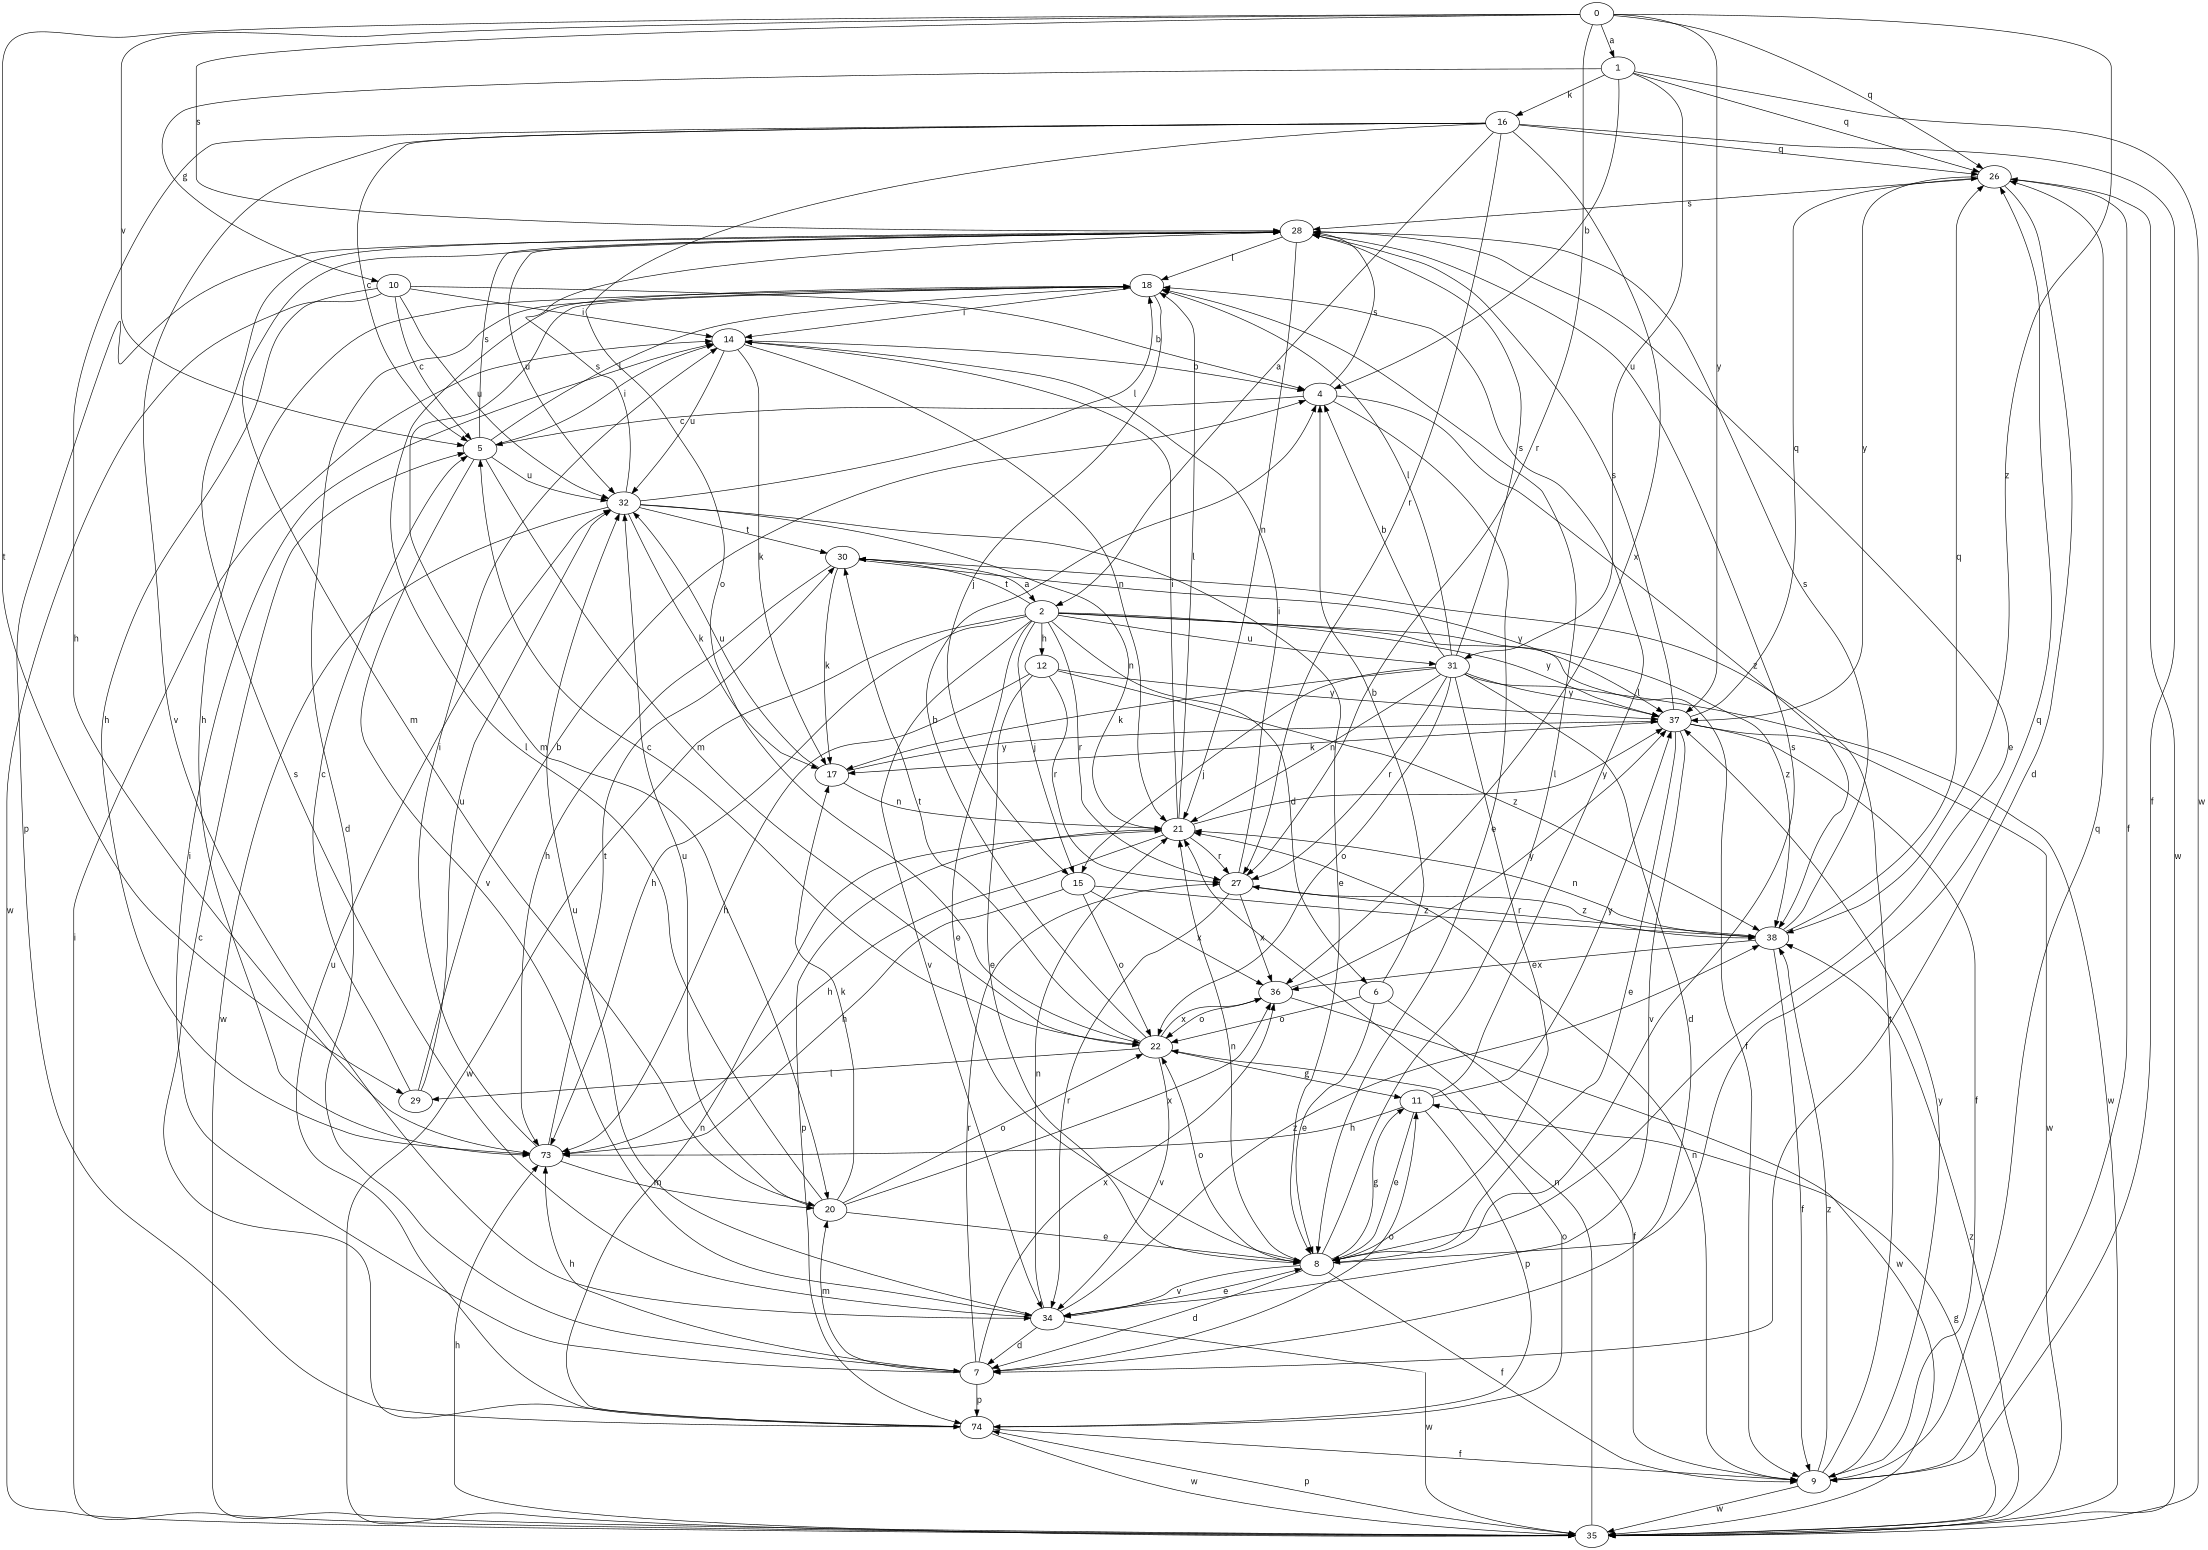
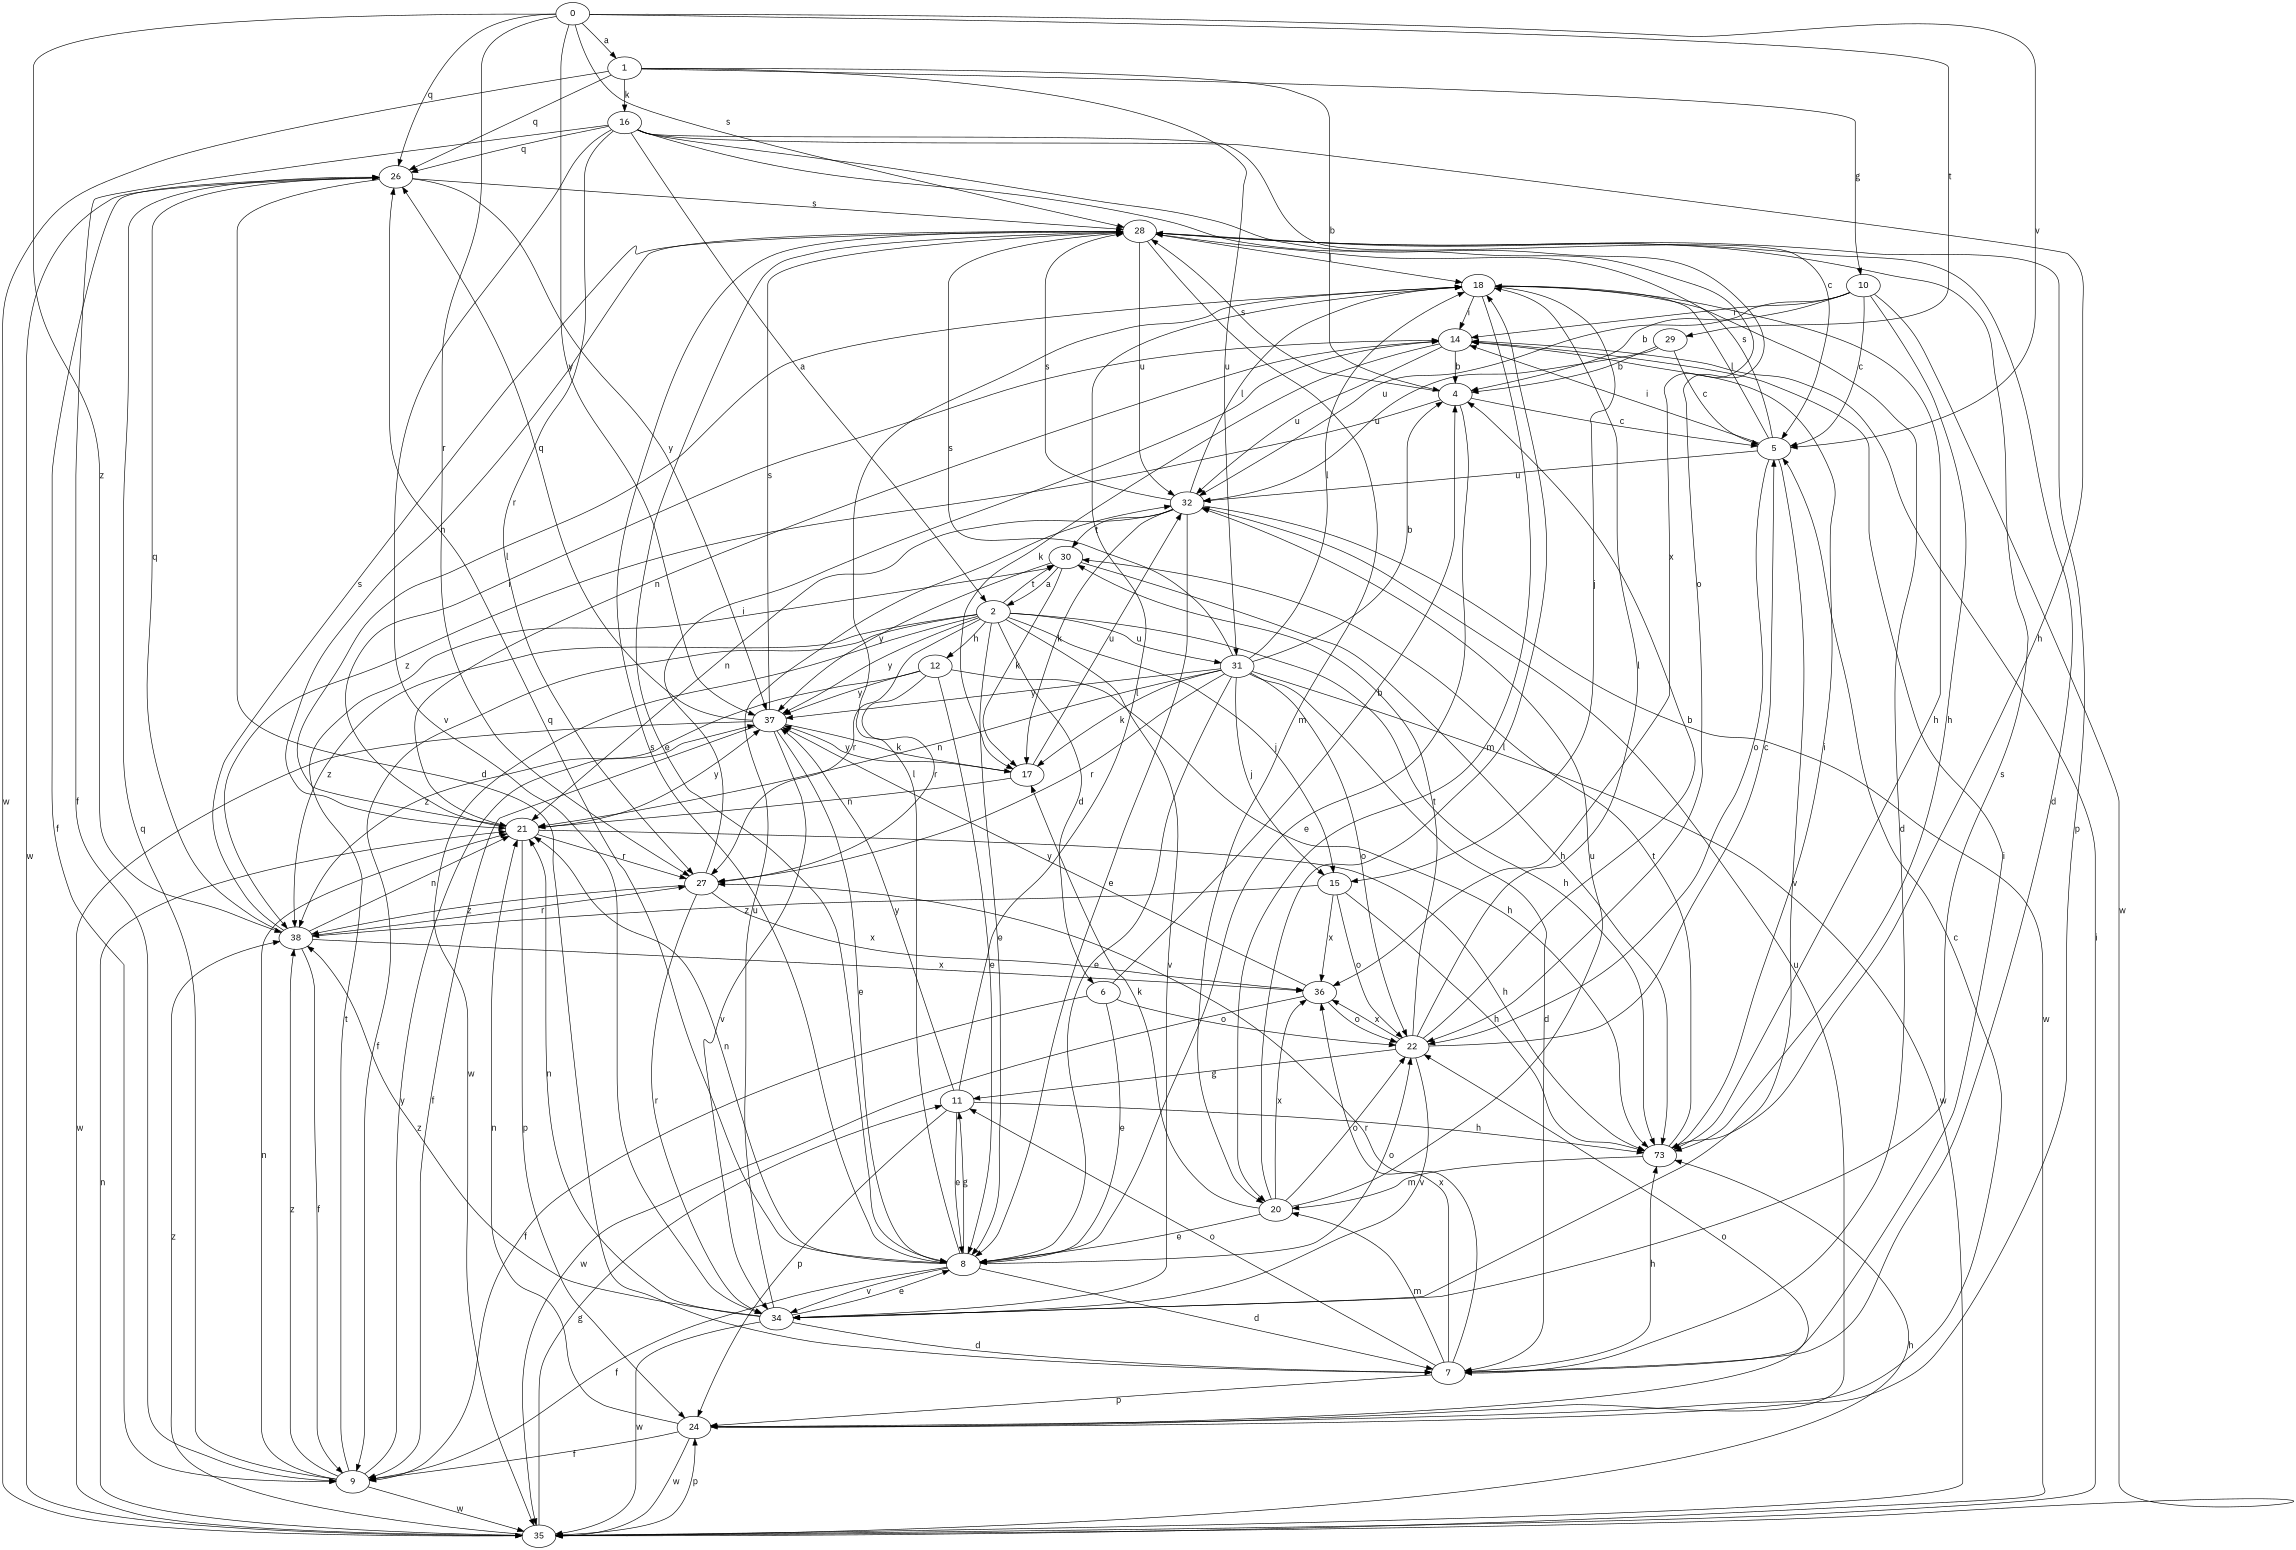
edge "28" -> "7": added, label "d"
edge "5" -> "22": label "m" -> "o"
edge "22" -> "29": now "22" -> "18"
node "74": label "74" -> "24"
